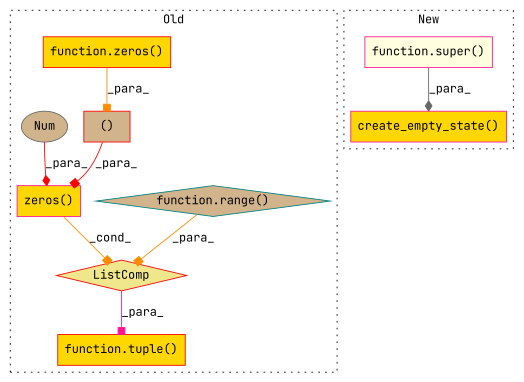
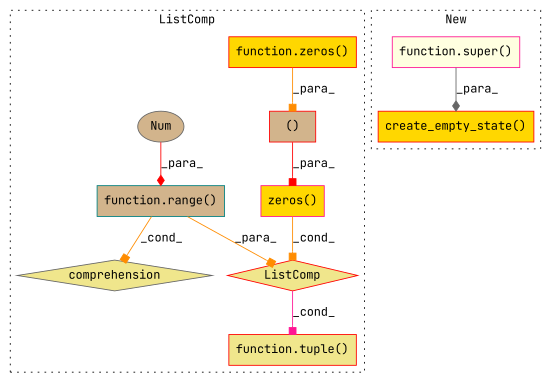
cluster "Old": label "Old" -> "ListComp"
node "create_empty_state()": color deeppink -> red
edge "Num" -> "zeros()": now "Num" -> "function.range()"
node "function.range()": shape diamond -> box
node "comprehension": added
edge "ListComp" -> "function.tuple()": label "_para_" -> "_cond_"
node "function.tuple()": fillcolor gold -> khaki
